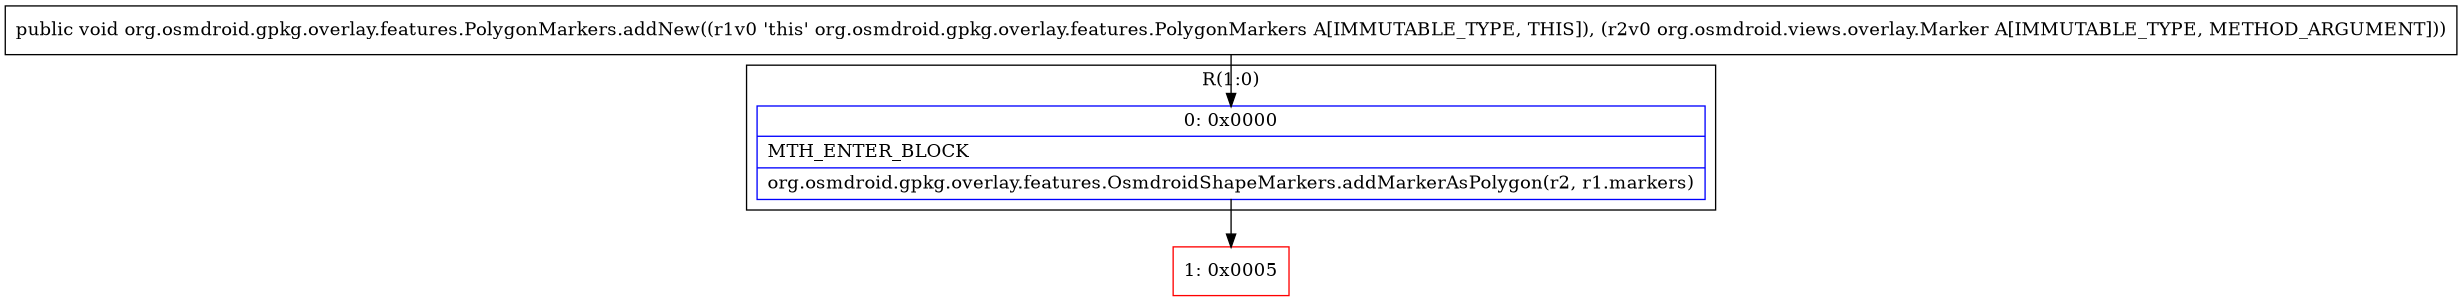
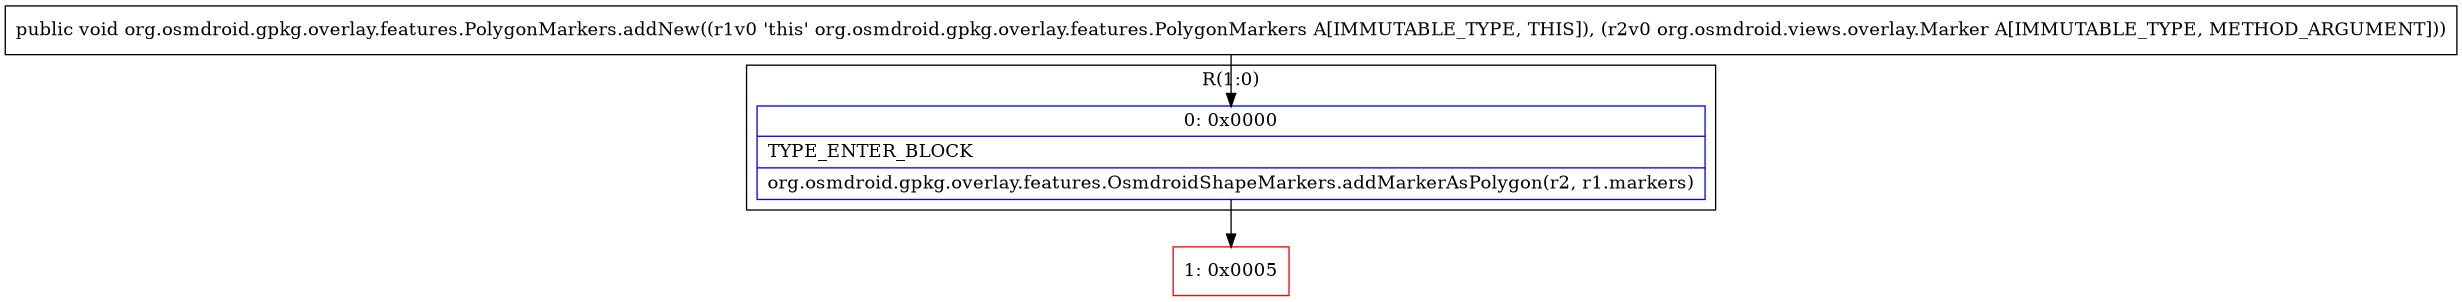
node "0: 0x0000": text "MTH_ENTER_BLOCK" -> "TYPE_ENTER_BLOCK"
